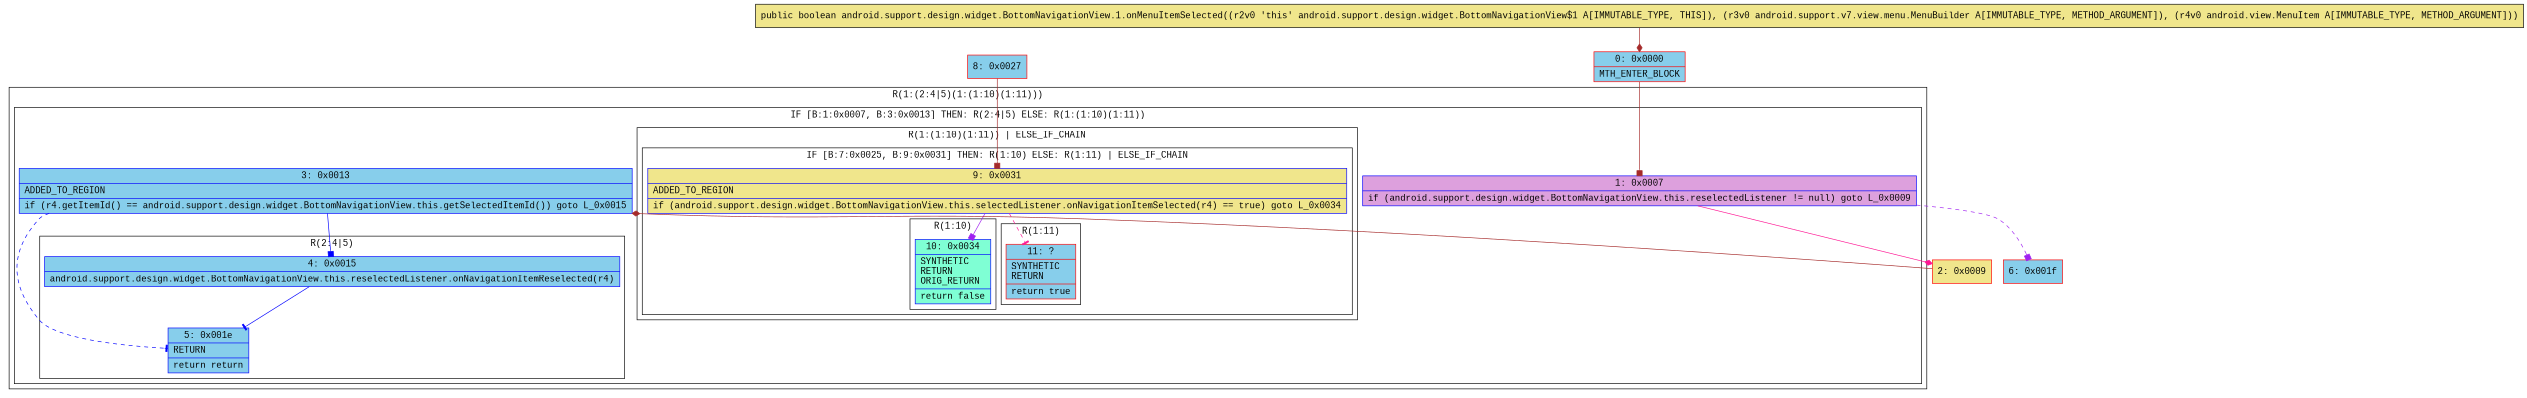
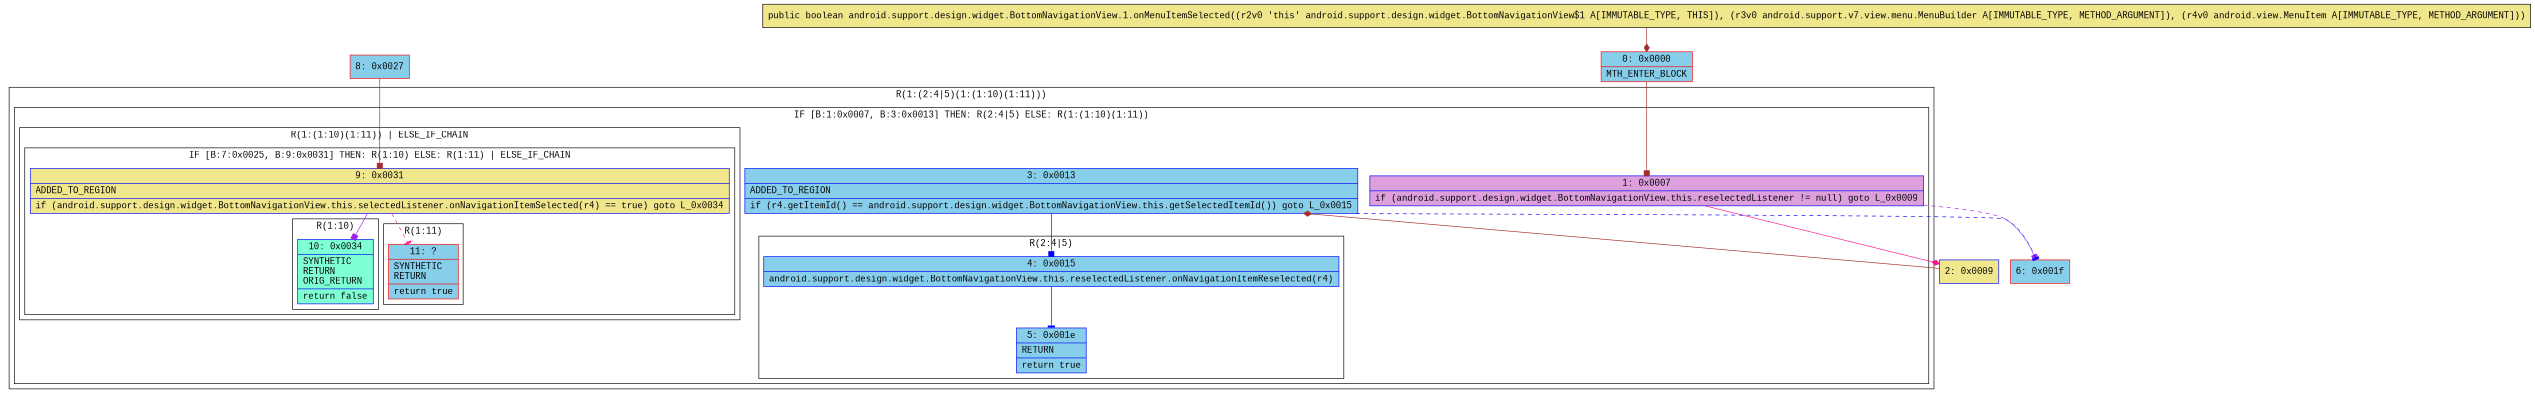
node "2: 0x0009": color red -> blue
edge "3: 0x0013" -> "5: 0x001e": now "3: 0x0013" -> "6: 0x001f"
node "5: 0x001e": text "return return" -> "return true"
